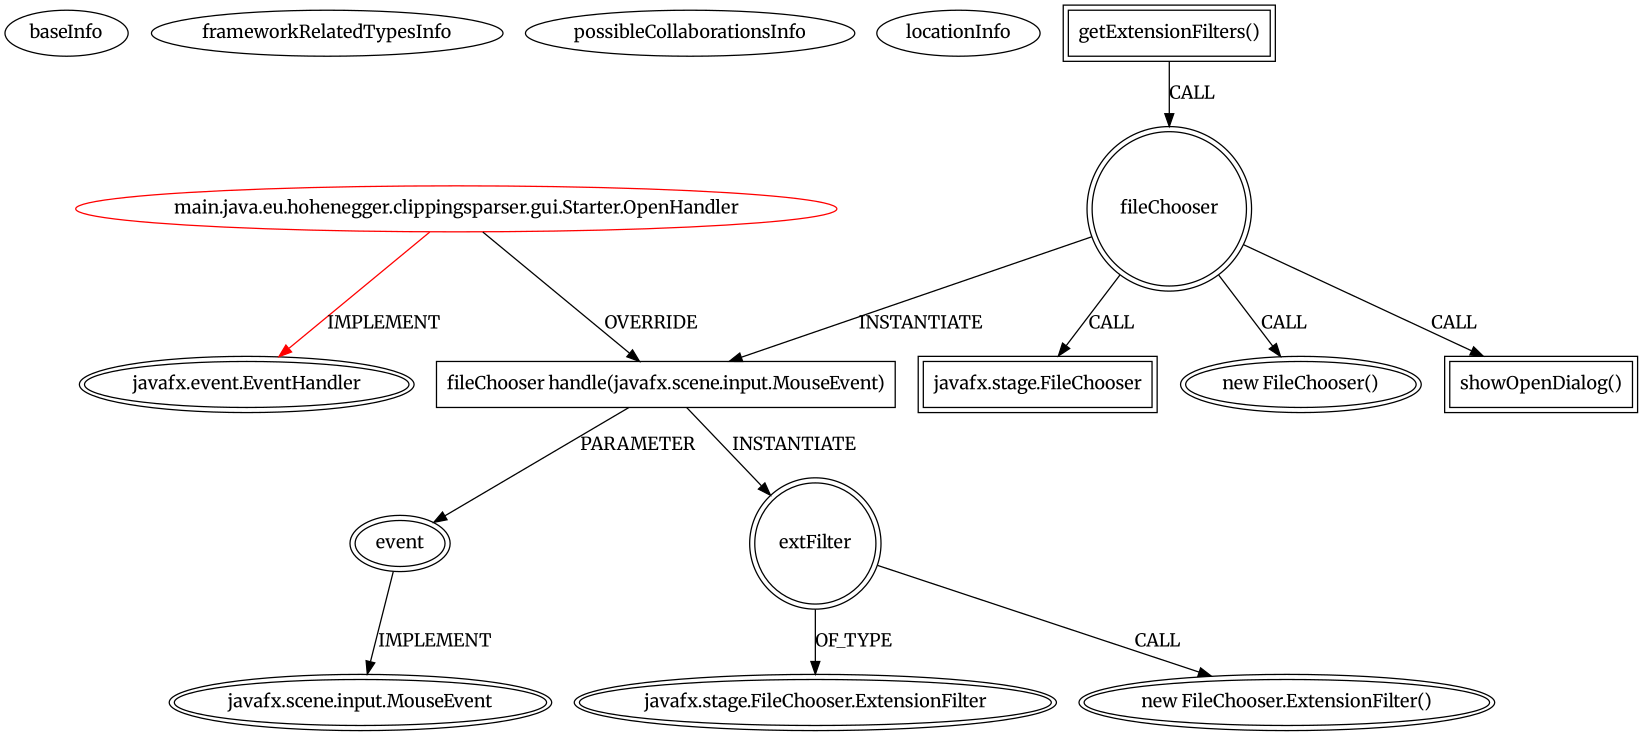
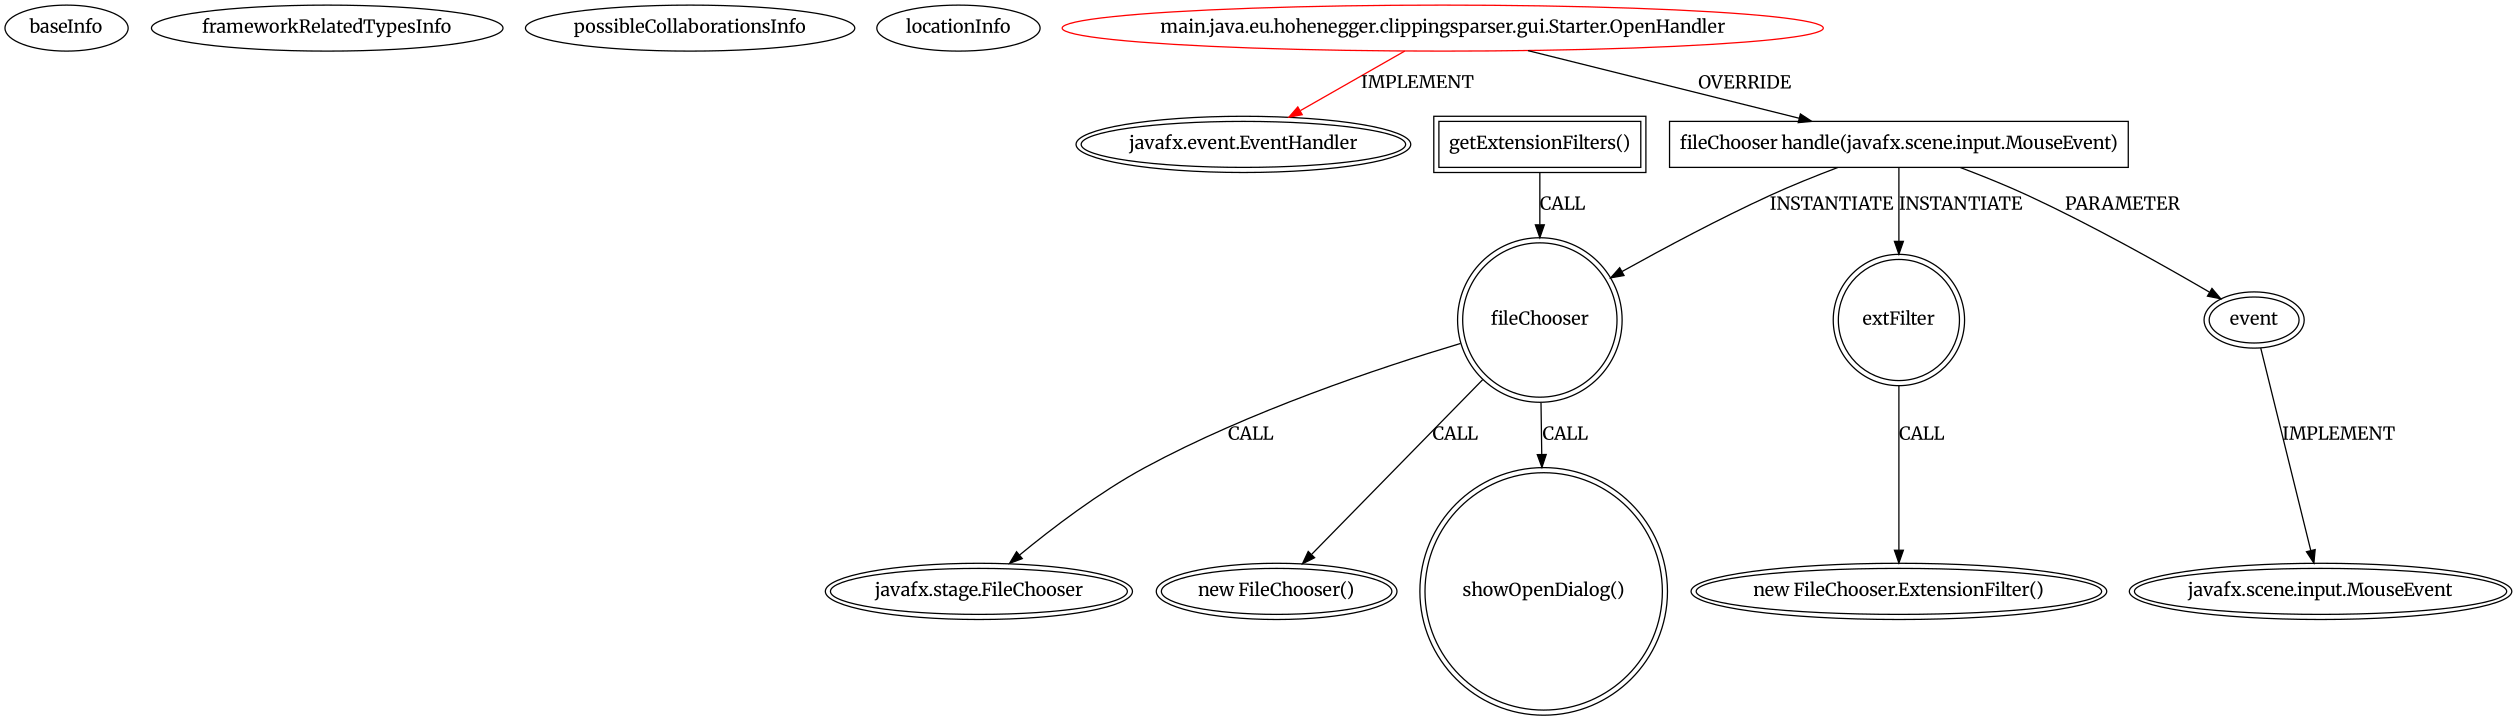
edge "fileChooser" -> "fileChooser handle(javafx.scene.input.MouseEvent)": reversed
node "javafx.stage.FileChooser": shape box -> ellipse
node "showOpenDialog()": shape box -> circle
node "javafx.stage.FileChooser.ExtensionFilter": removed
